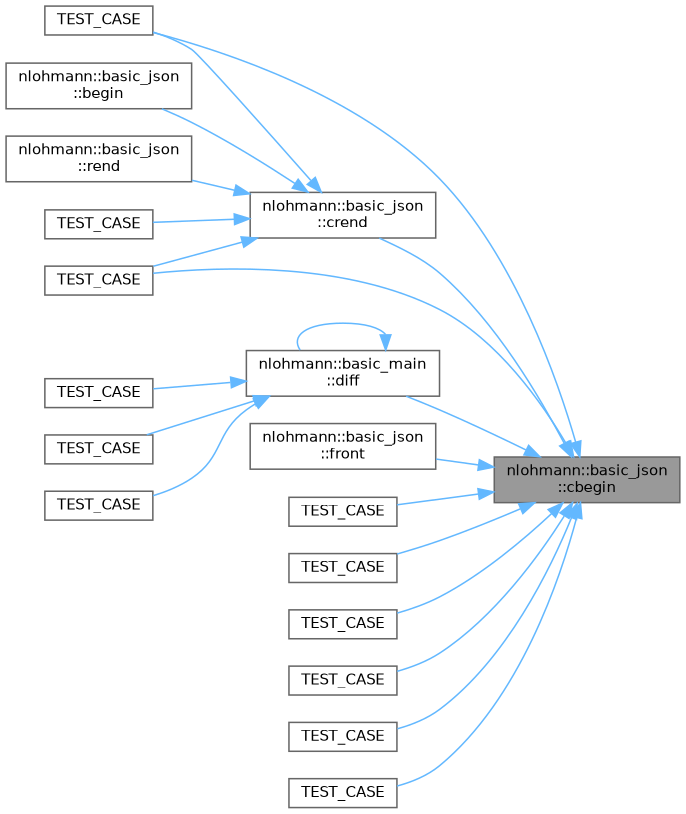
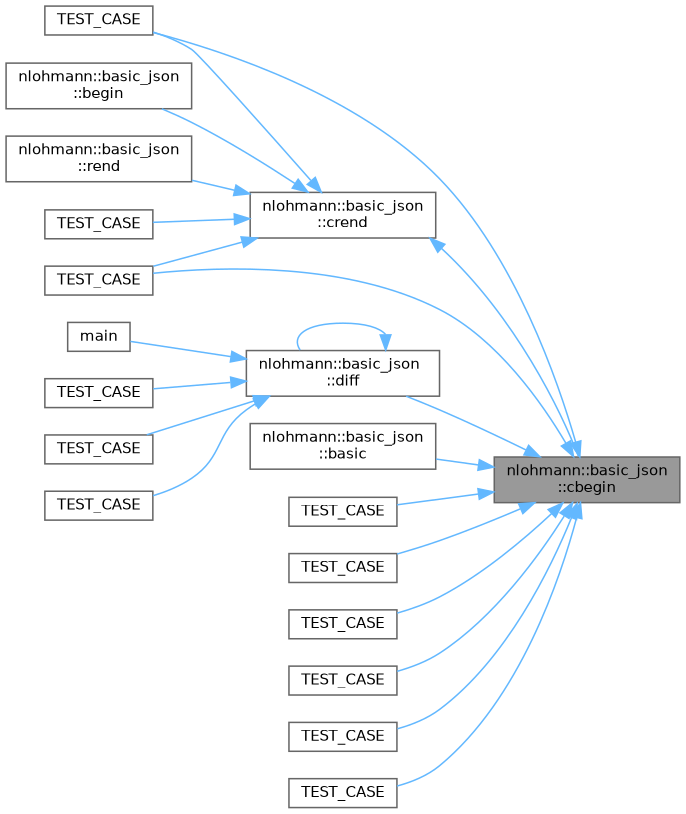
edge "nlohmann::basic_json ::crend" -> "nlohmann::basic_json ::cbegin": reversed
node "main": added
node "nlohmann::basic_main ::diff": label "nlohmann::basic_main ::diff" -> "nlohmann::basic_json ::diff"
node "nlohmann::basic_json ::front": label "nlohmann::basic_json ::front" -> "nlohmann::basic_json ::basic"
